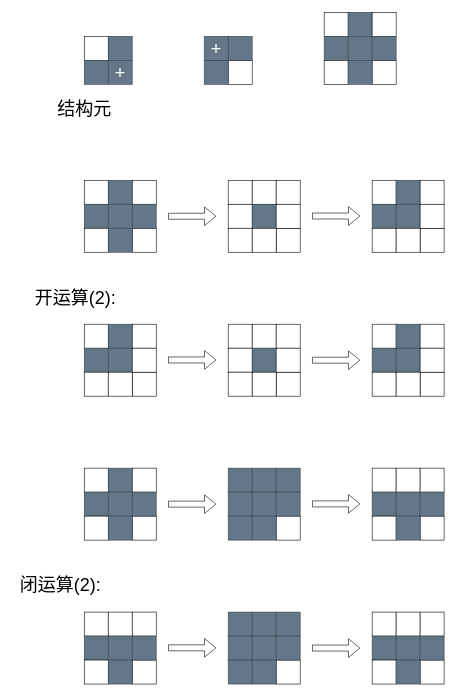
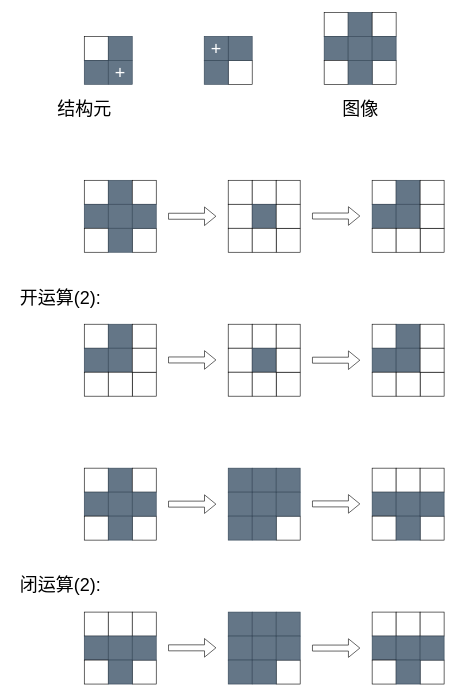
node "图像": added
node "开运算(2):": moved (75, 297) -> (60, 297)
